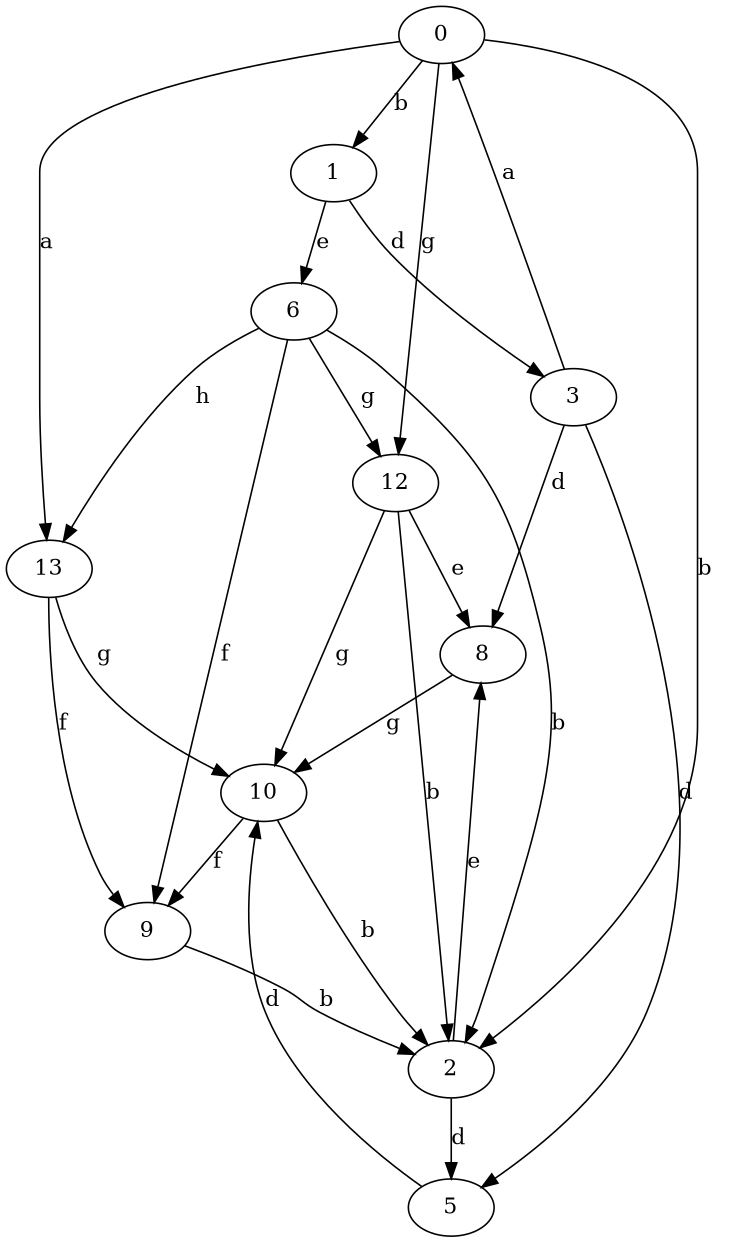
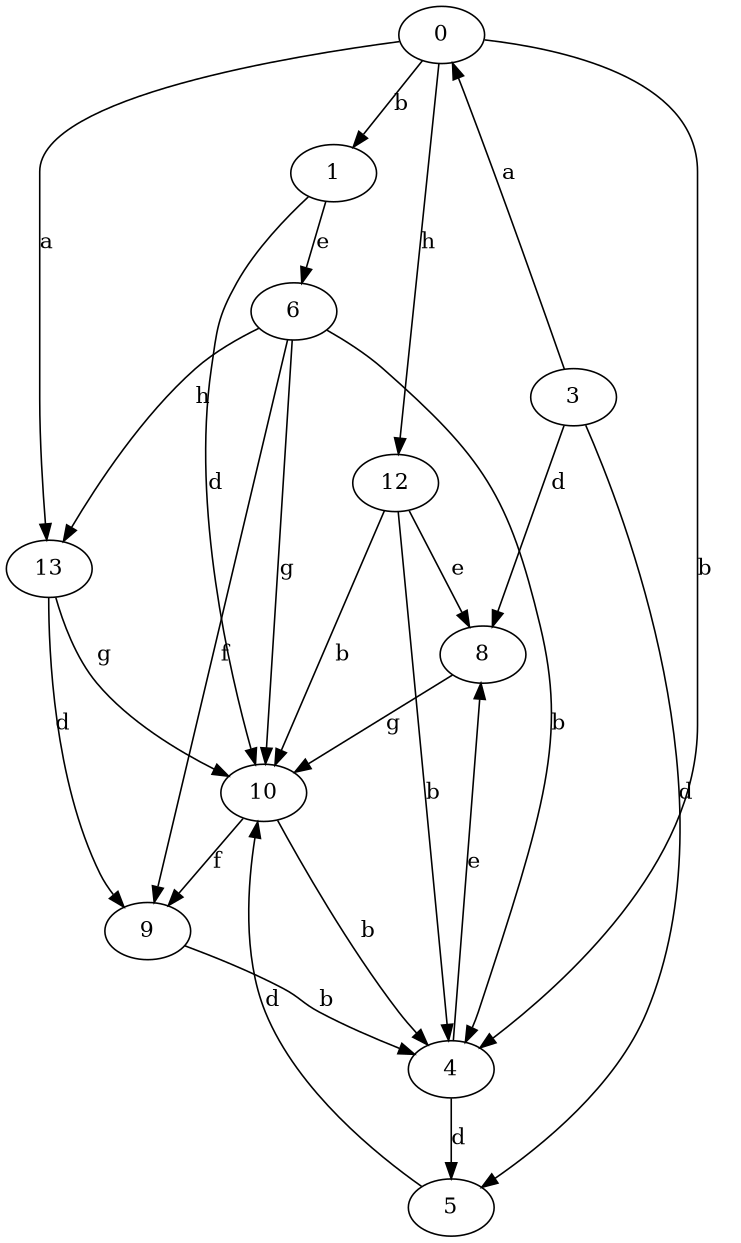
edge "0" -> "12": label "g" -> "h"
edge "1" -> "3": now "1" -> "10"
edge "6" -> "12": now "6" -> "10"
edge "12" -> "10": label "g" -> "b"
edge "13" -> "9": label "f" -> "d"
node "2": label "2" -> "4"
